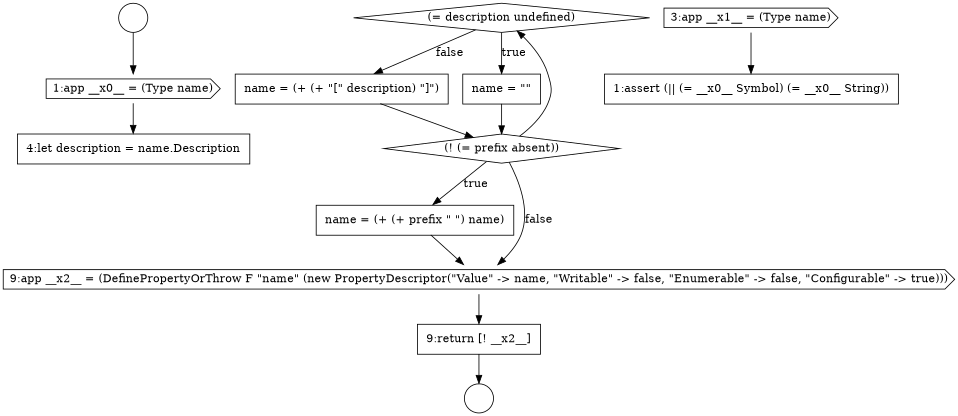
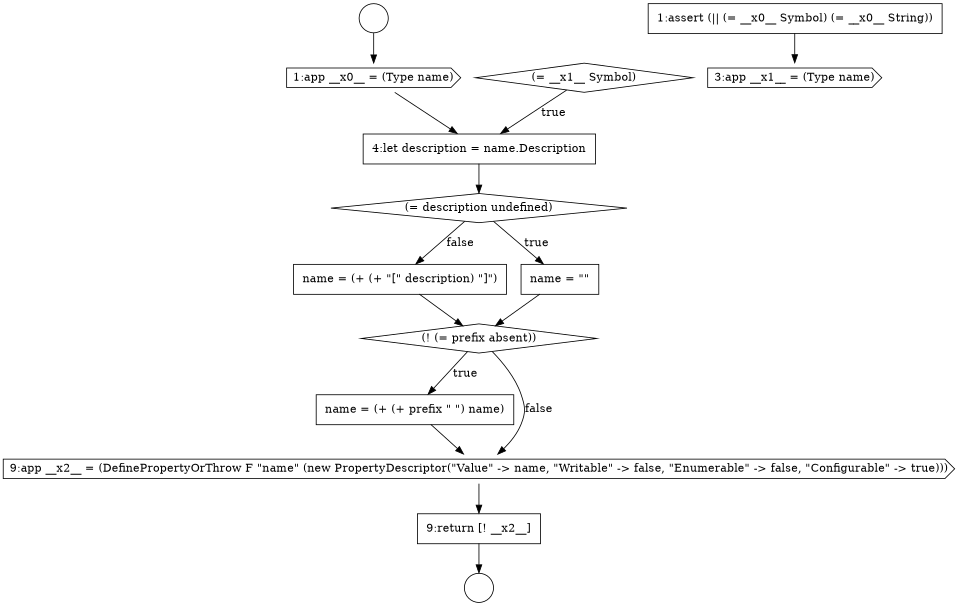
edge "3:app __x1__ = (Type name)" -> "1:assert (|| (= __x0__ Symbol) (= __x0__ String))": reversed
node "(= __x1__ Symbol)": added
edge "(! (= prefix absent))" -> "(= description undefined)": now "4:let description = name.Description" -> "(= description undefined)"
